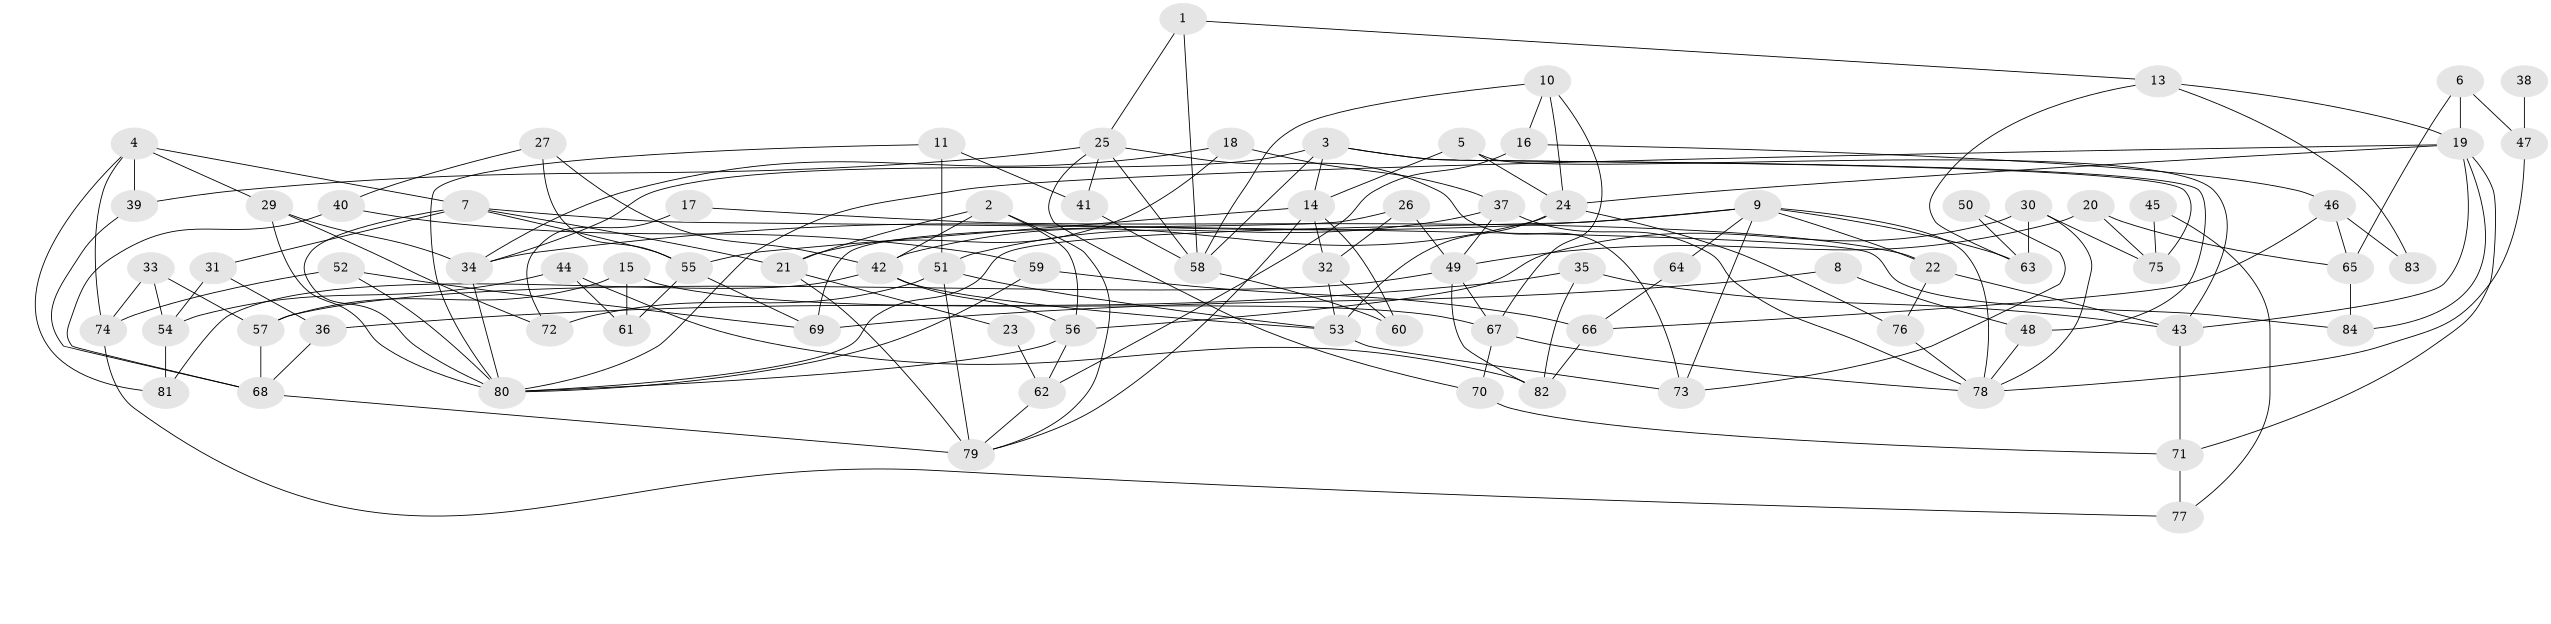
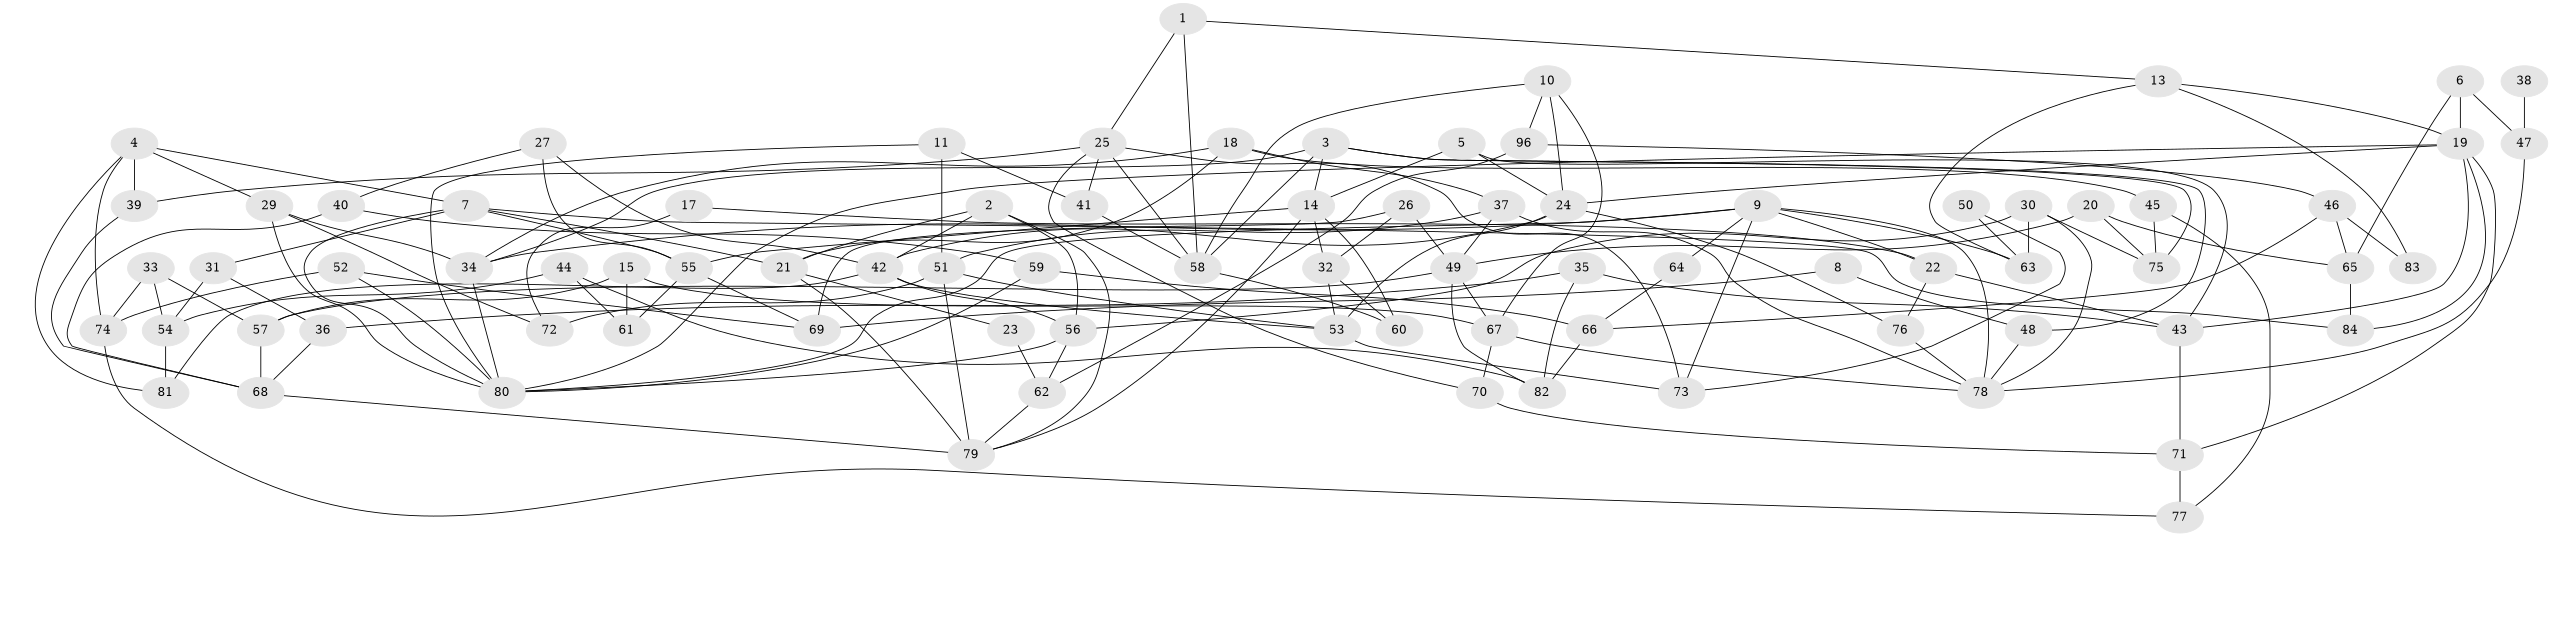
node "16": label "16" -> "96"
edge "18" -- "45": added
